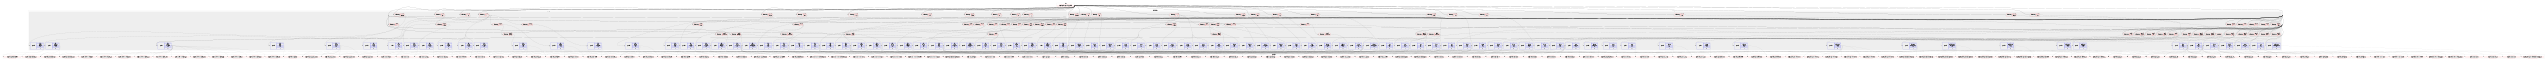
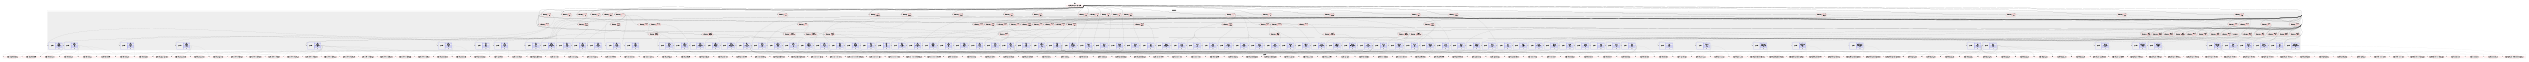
node "sec://sys-kernel/linux-headers-4.19-r1": label "sec://sys-kernel/linux-headers-4.19-r1" -> "portage://sys-kernel/linux-headers-4.19-r1"
node "portage://media-plugins/gst-plugins-meta-1.20.6": label "portage://media-plugins/gst-plugins-meta-1.20.6" -> "portage://media-osmesa/gst-plugins-meta-1.20.6"
node "portage://sec-policy/selinux-wine-9999": removed
